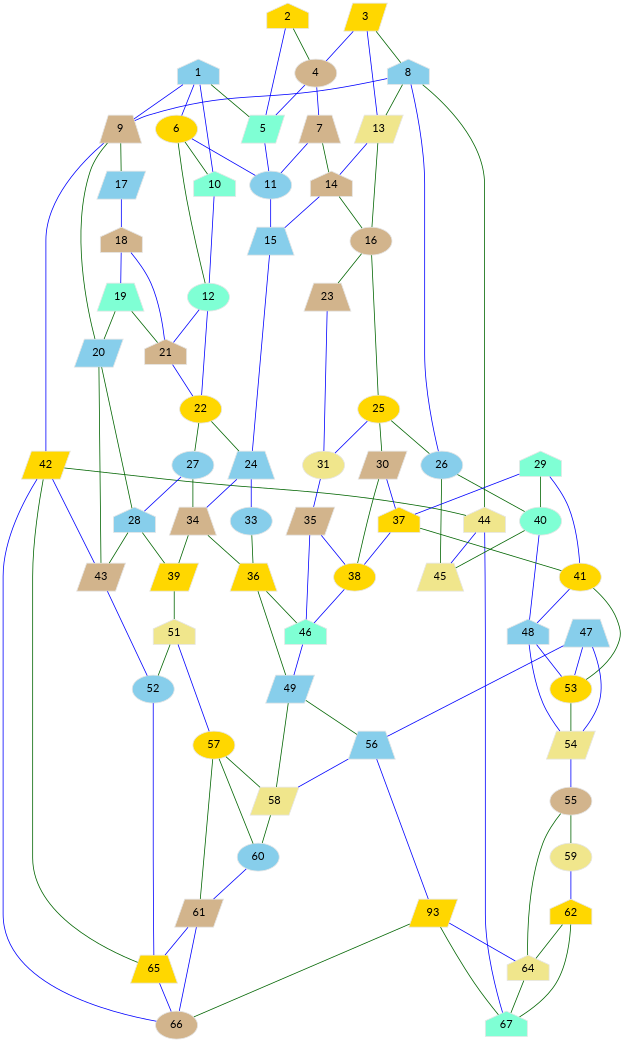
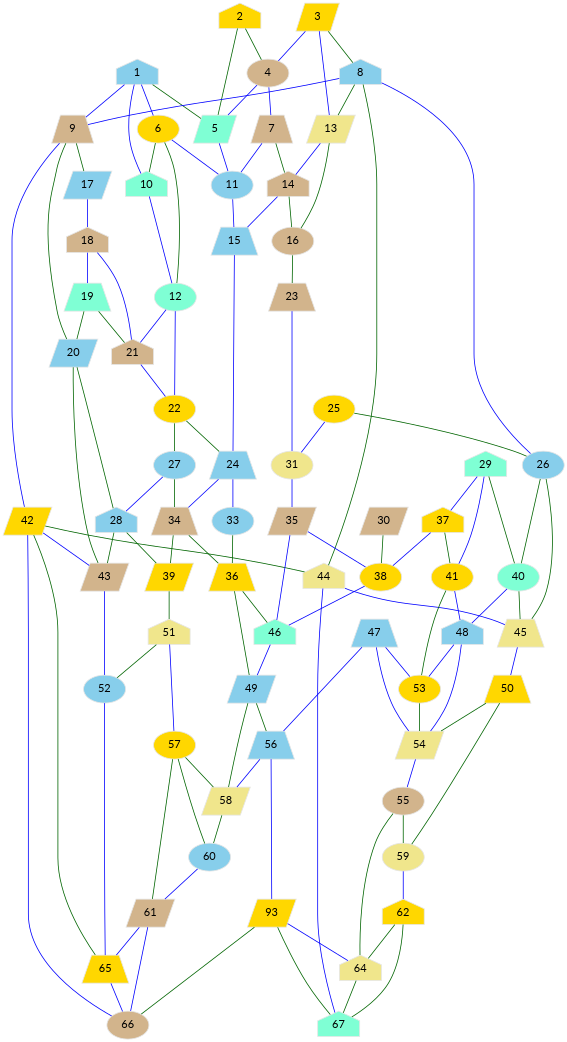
edge "2" -- "5": color blue -> darkgreen
edge "16" -- "25": removed
edge "25" -- "30": removed
edge "30" -- "37": removed
node "50": added
